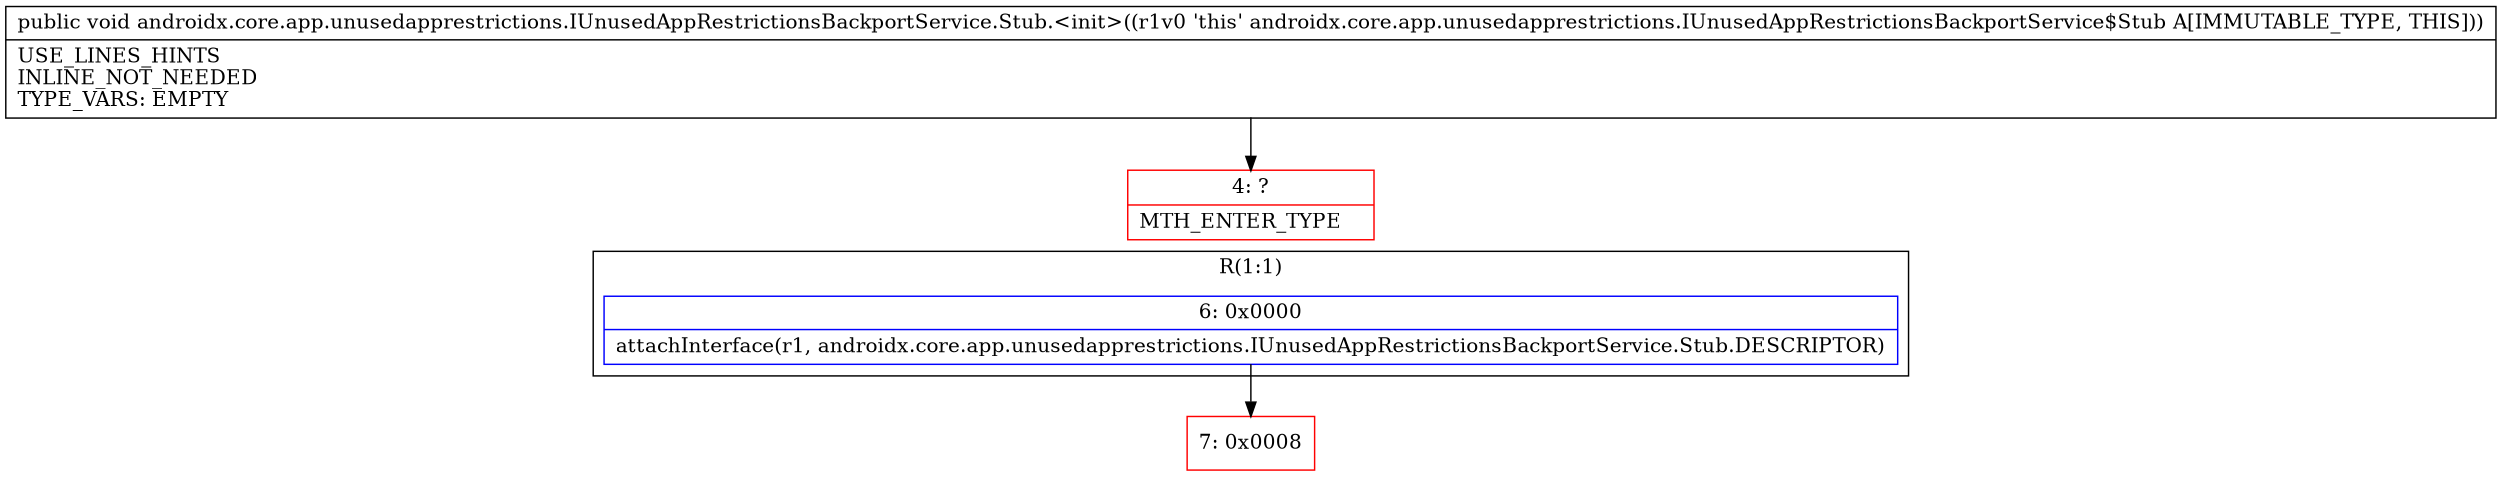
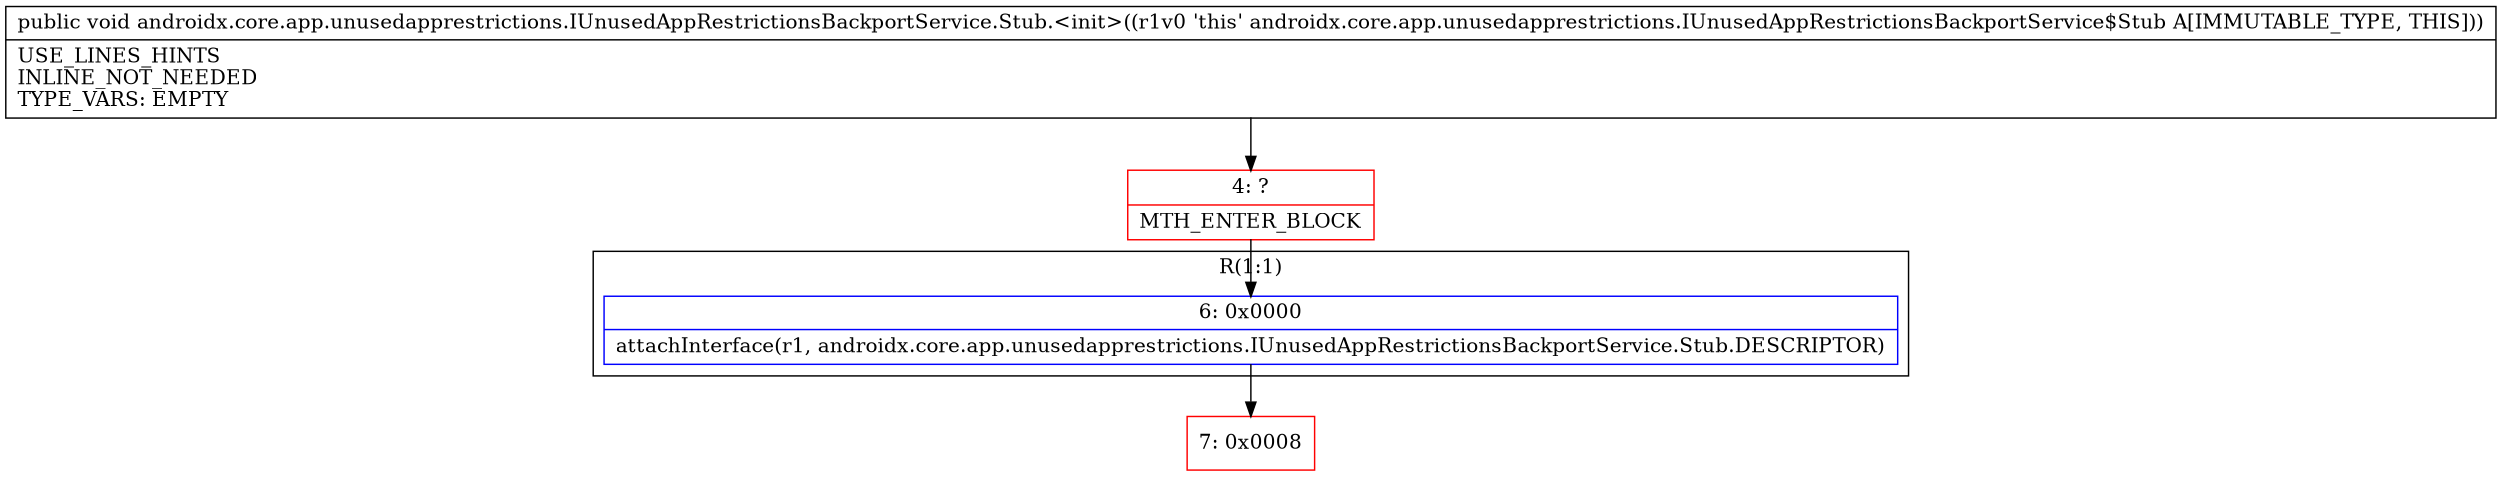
node "4: ?": text "MTH_ENTER_TYPE" -> "MTH_ENTER_BLOCK"
edge "4: ?" -> "6: 0x0000": added
